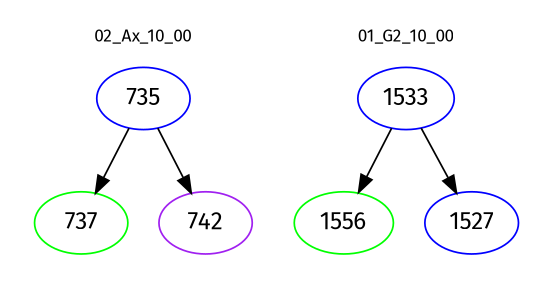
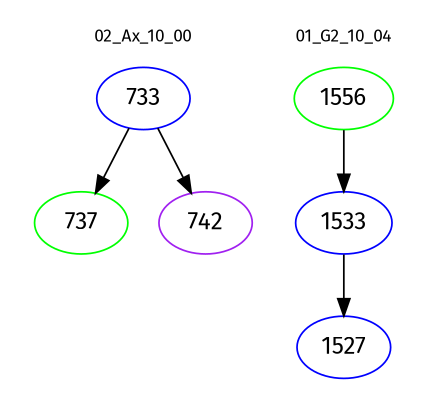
cluster "01_G2_10_00": label "01_G2_10_00" -> "01_G2_10_04"
node "735": label "735" -> "733"
edge "1533" -> "1556": reversed
